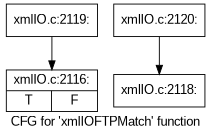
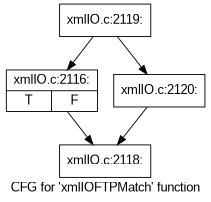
edge "xmlIO.c:2119:" -> "xmlIO.c:2120:": added
edge "xmlIO.c:2116:" -> "xmlIO.c:2118:": added
